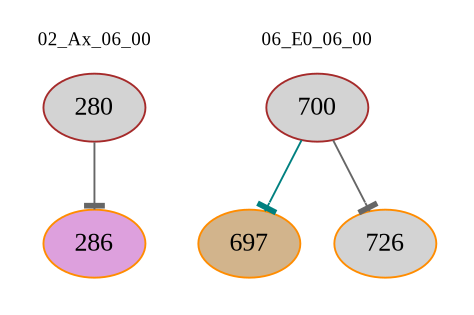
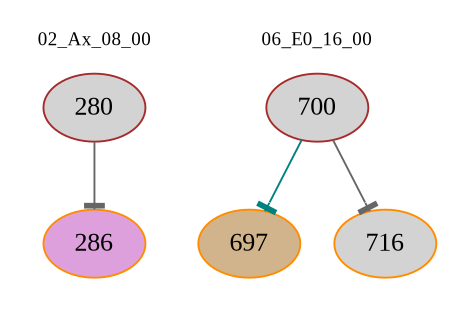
cluster "02_Ax_06_00": label "02_Ax_06_00" -> "02_Ax_08_00"
cluster "06_E0_06_00": label "06_E0_06_00" -> "06_E0_16_00"
node "726": label "726" -> "716"
